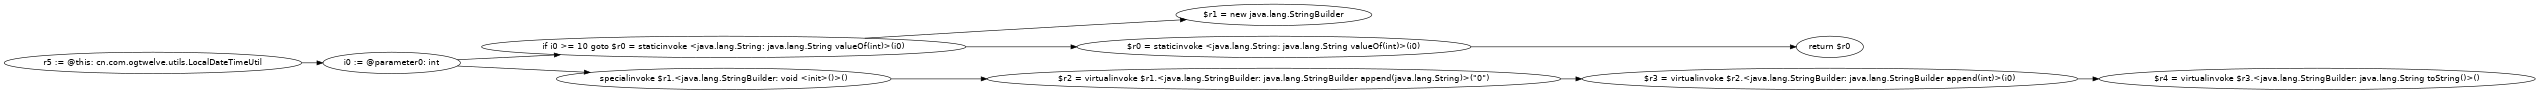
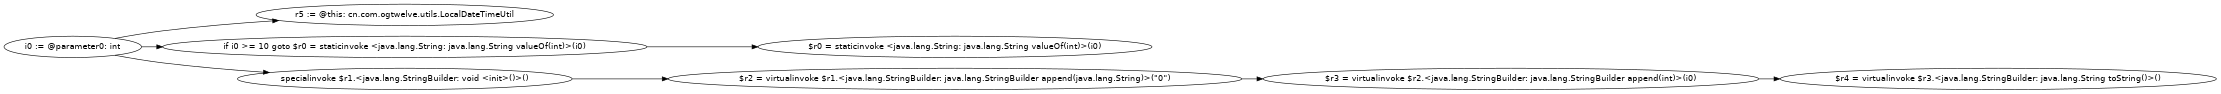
node "$r1 = new java.lang.StringBuilder": removed
node "return $r0": removed
edge "r5 := @this: cn.com.ogtwelve.utils.LocalDateTimeUtil" -> "i0 := @parameter0: int": reversed
